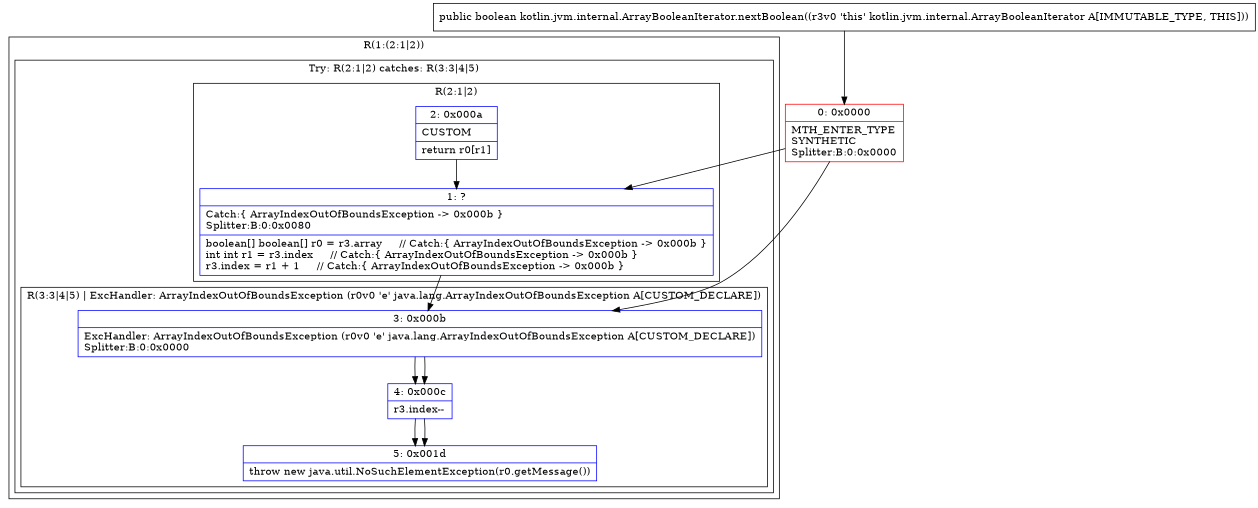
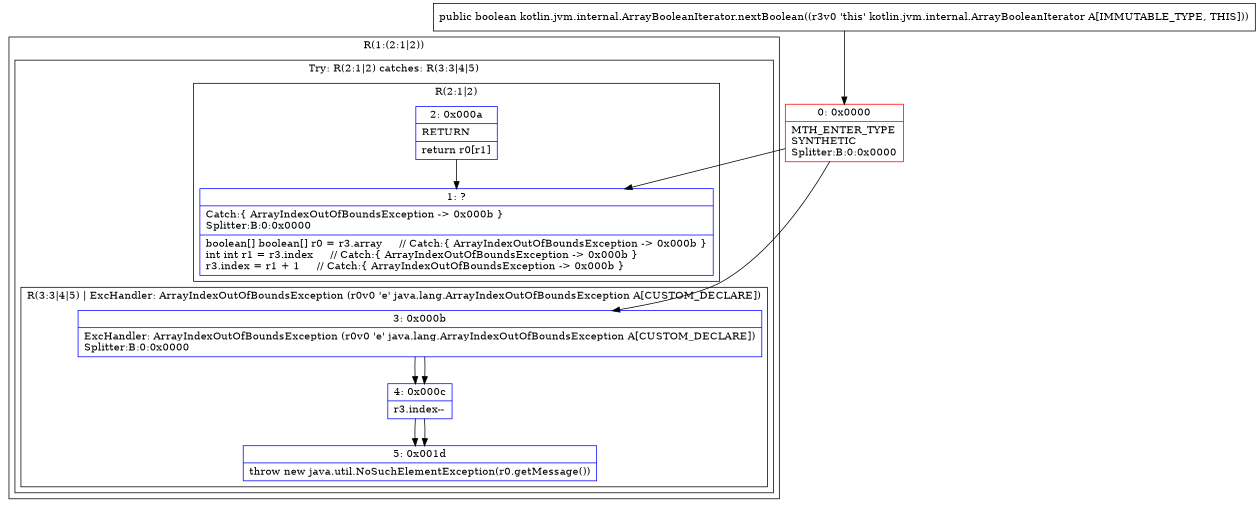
node "2: 0x000a": text "CUSTOM" -> "RETURN"
node "1: ?": text "Splitter:B:0:0x0080" -> "Splitter:B:0:0x0000"
edge "1: ?" -> "3: 0x000b": removed
